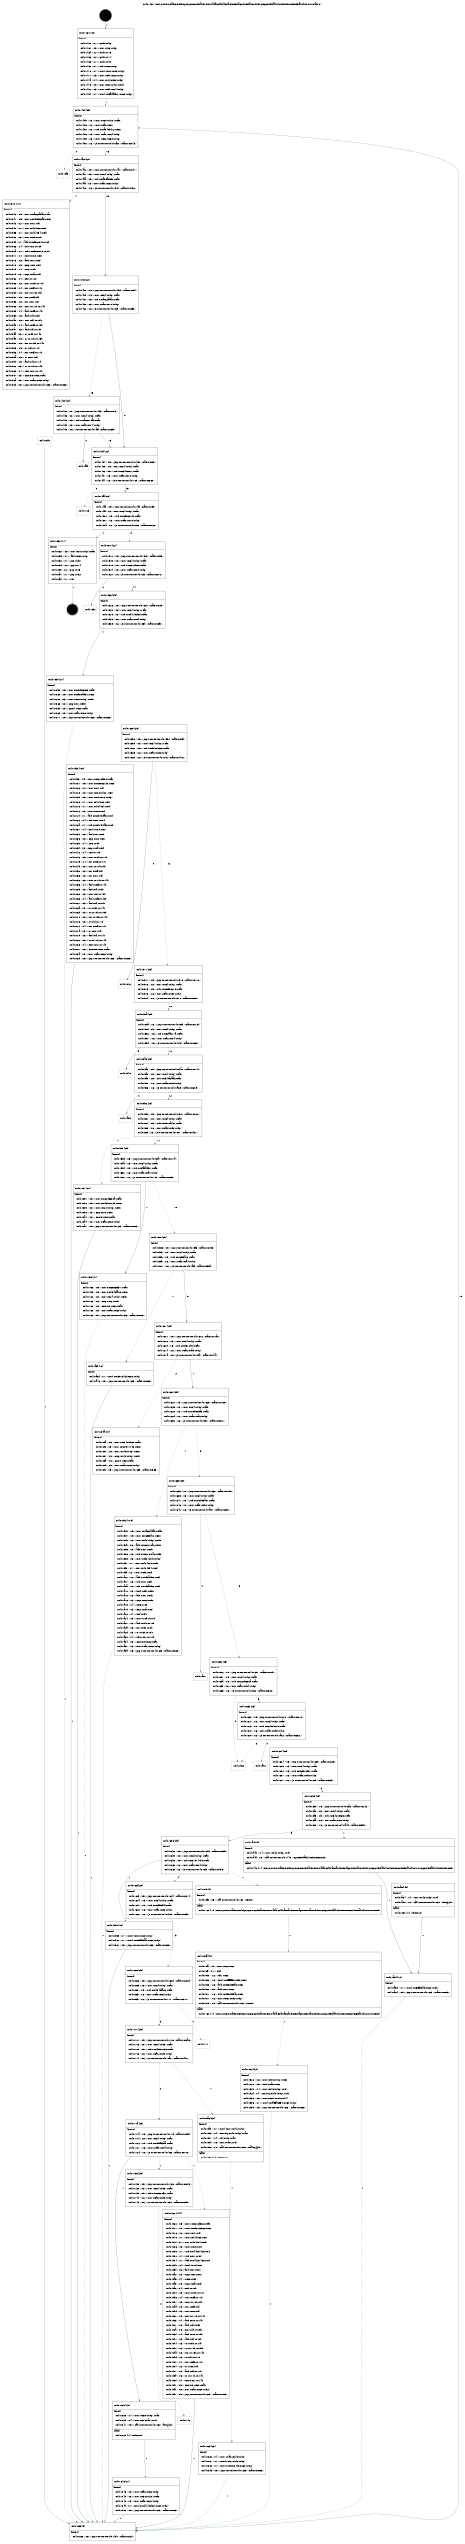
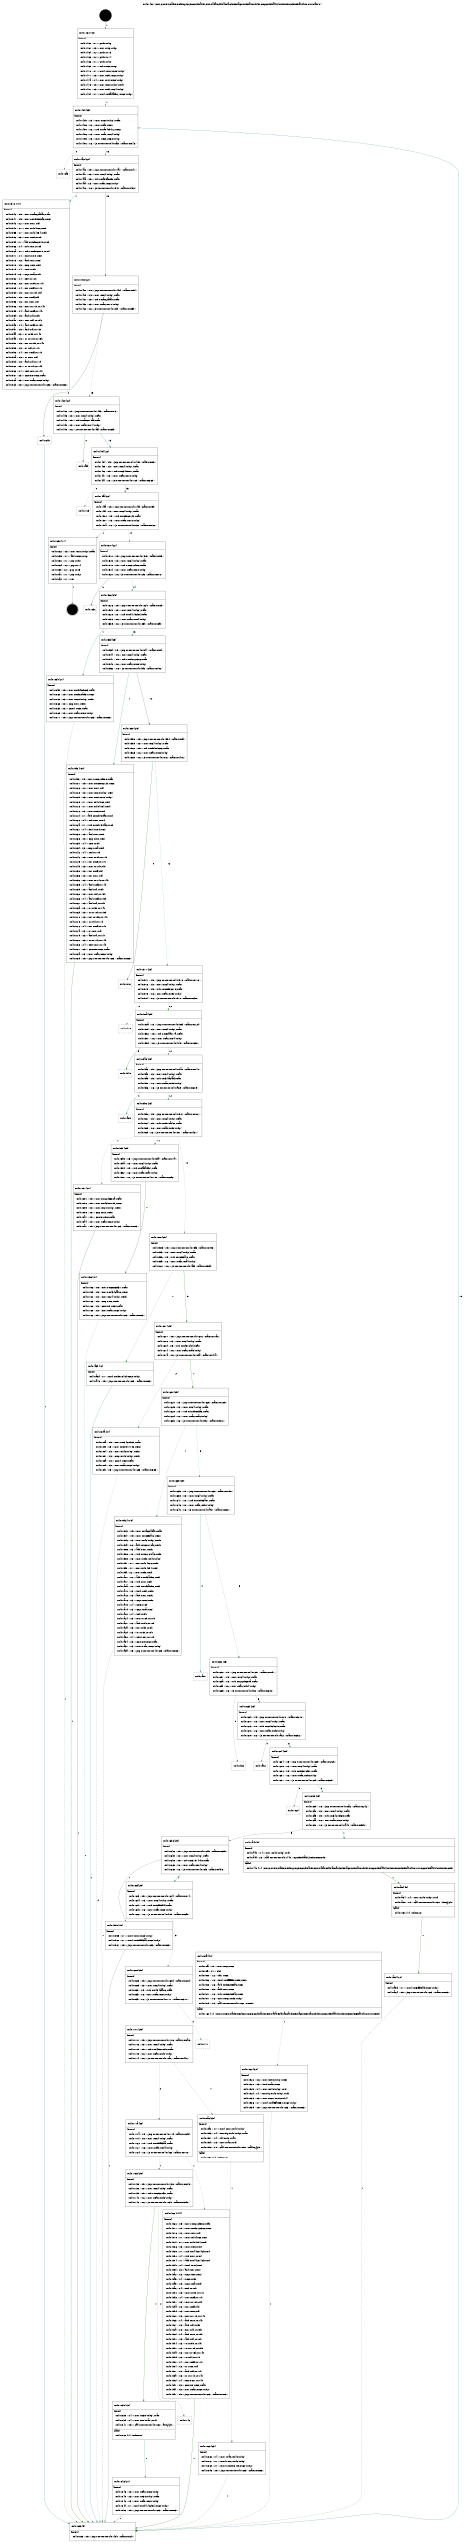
edge "0x4014b8 [22]" -> "0x4014e4 [22]": now "0x4014b8 [22]" -> "0x401cbb"
node "0x40153f [25]": added
node "0x401b1e": added
edge "0x4015d5 [25]" -> "0x4015ee [25]": now "0x4015bc [25]" -> "0x4015ee [25]"
edge "0x40166b [25]" -> "0x401b3c": now "0x40166b [25]" -> "0x401684 [25]"
node "0x40182d": added
node "0x4018f5 [5]": removed
edge "0x401a4b [9]" -> "0x401a5d [12]": now "0x401a4b [9]" -> "0x401a54 [9]"
edge "0x4018da [27]" -> "0x401ce3 [5]": added, label "2"
edge "0x4016e8 [25]" -> "0x401701 [25]": removed, label "3"
edge "0x40171a [25]" -> "0x401839 [13]": now "0x401733 [25]" -> "0x401839 [13]"
